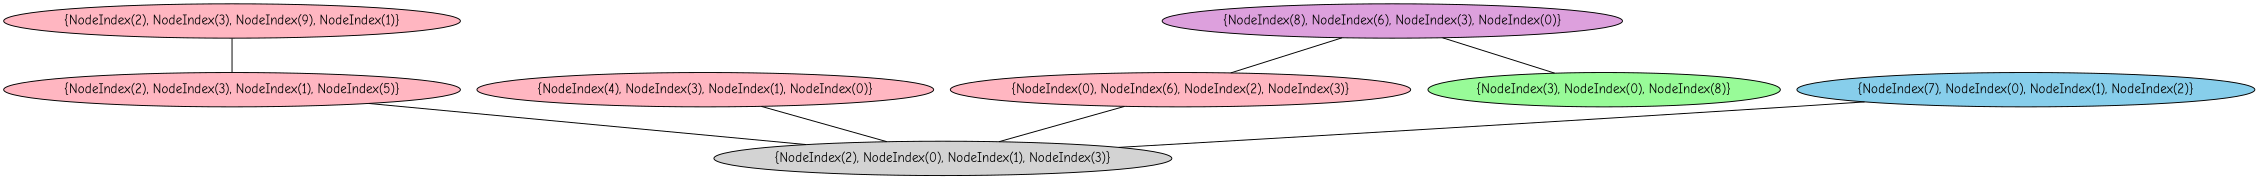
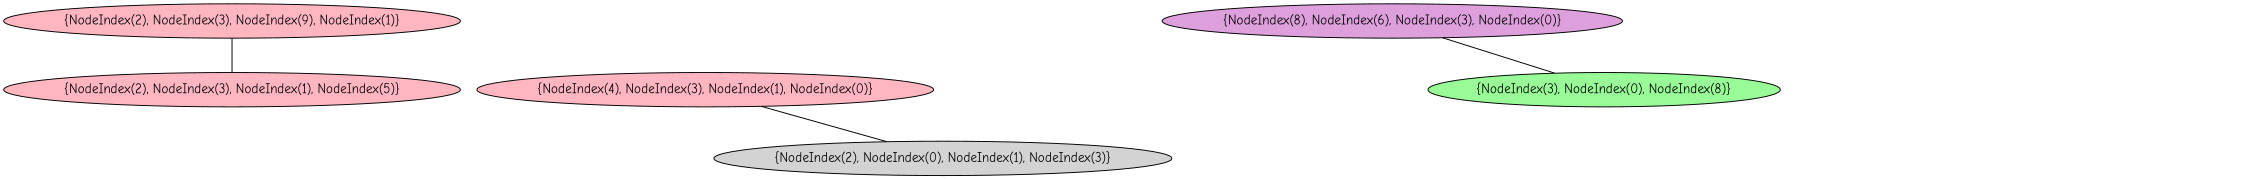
node "{NodeIndex(0), NodeIndex(6), NodeIndex(2), NodeIndex(3)}": removed
node "{NodeIndex(7), NodeIndex(0), NodeIndex(1), NodeIndex(2)}": removed
edge "{NodeIndex(2), NodeIndex(3), NodeIndex(1), NodeIndex(5)}" -- "{NodeIndex(2), NodeIndex(0), NodeIndex(1), NodeIndex(3)}": removed
